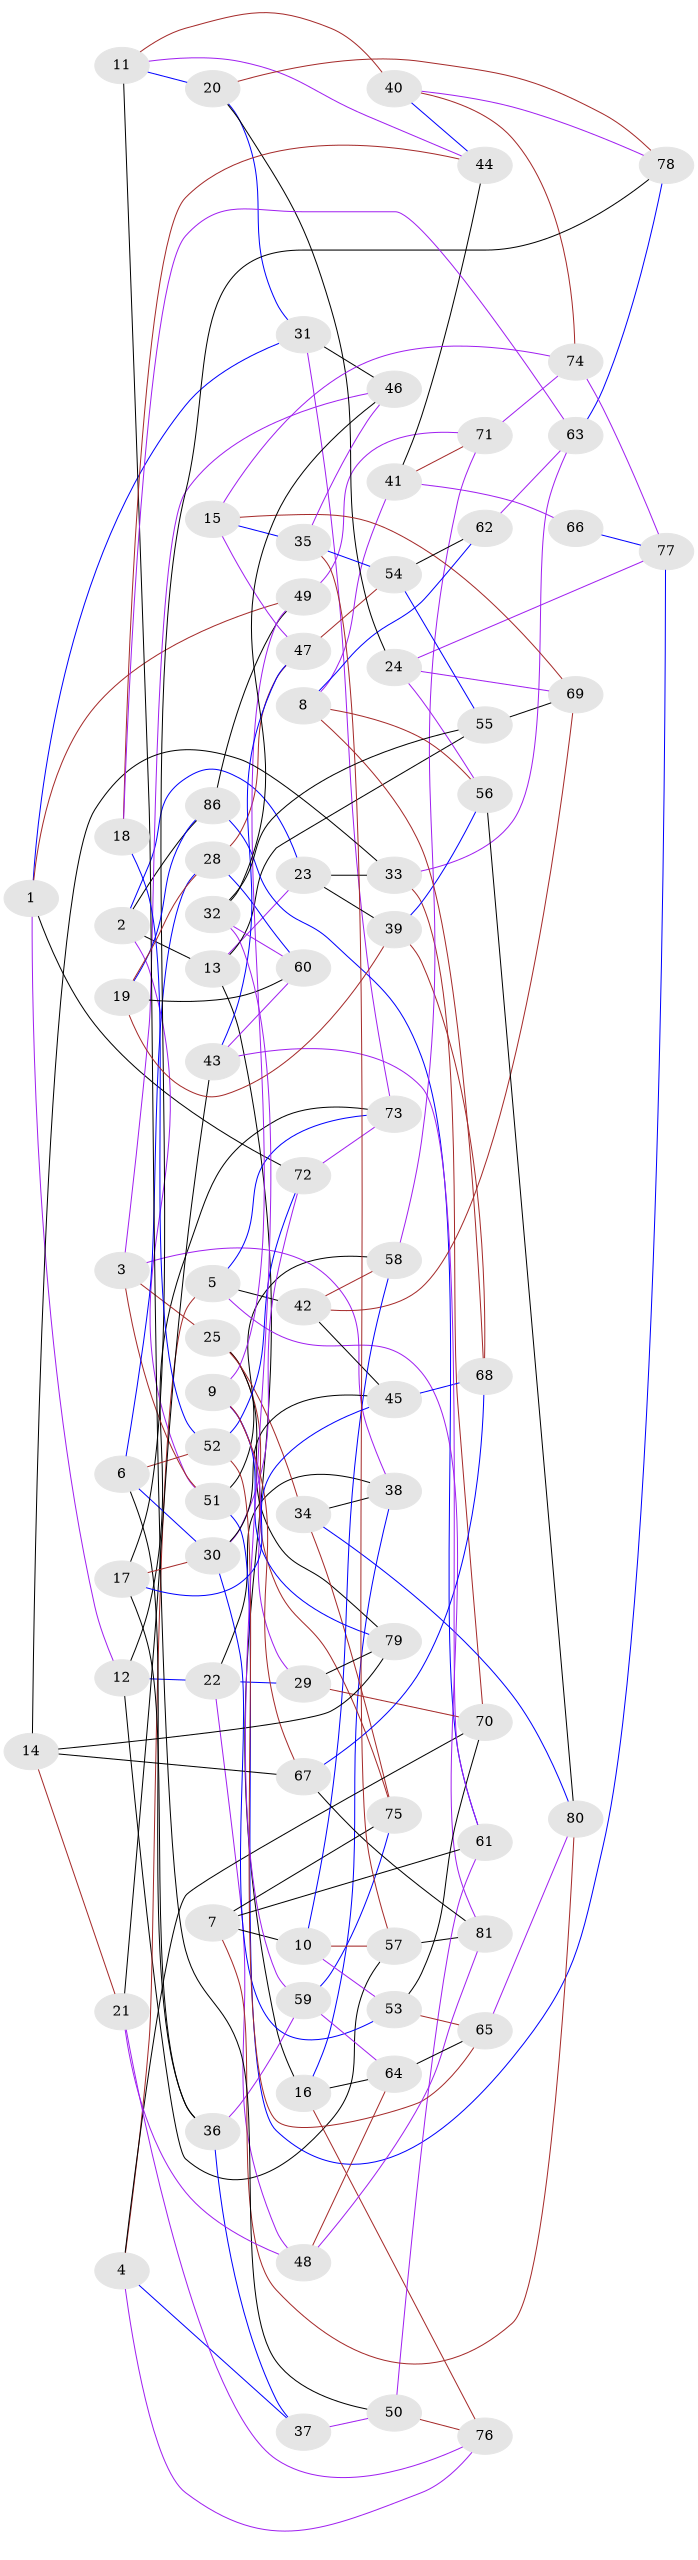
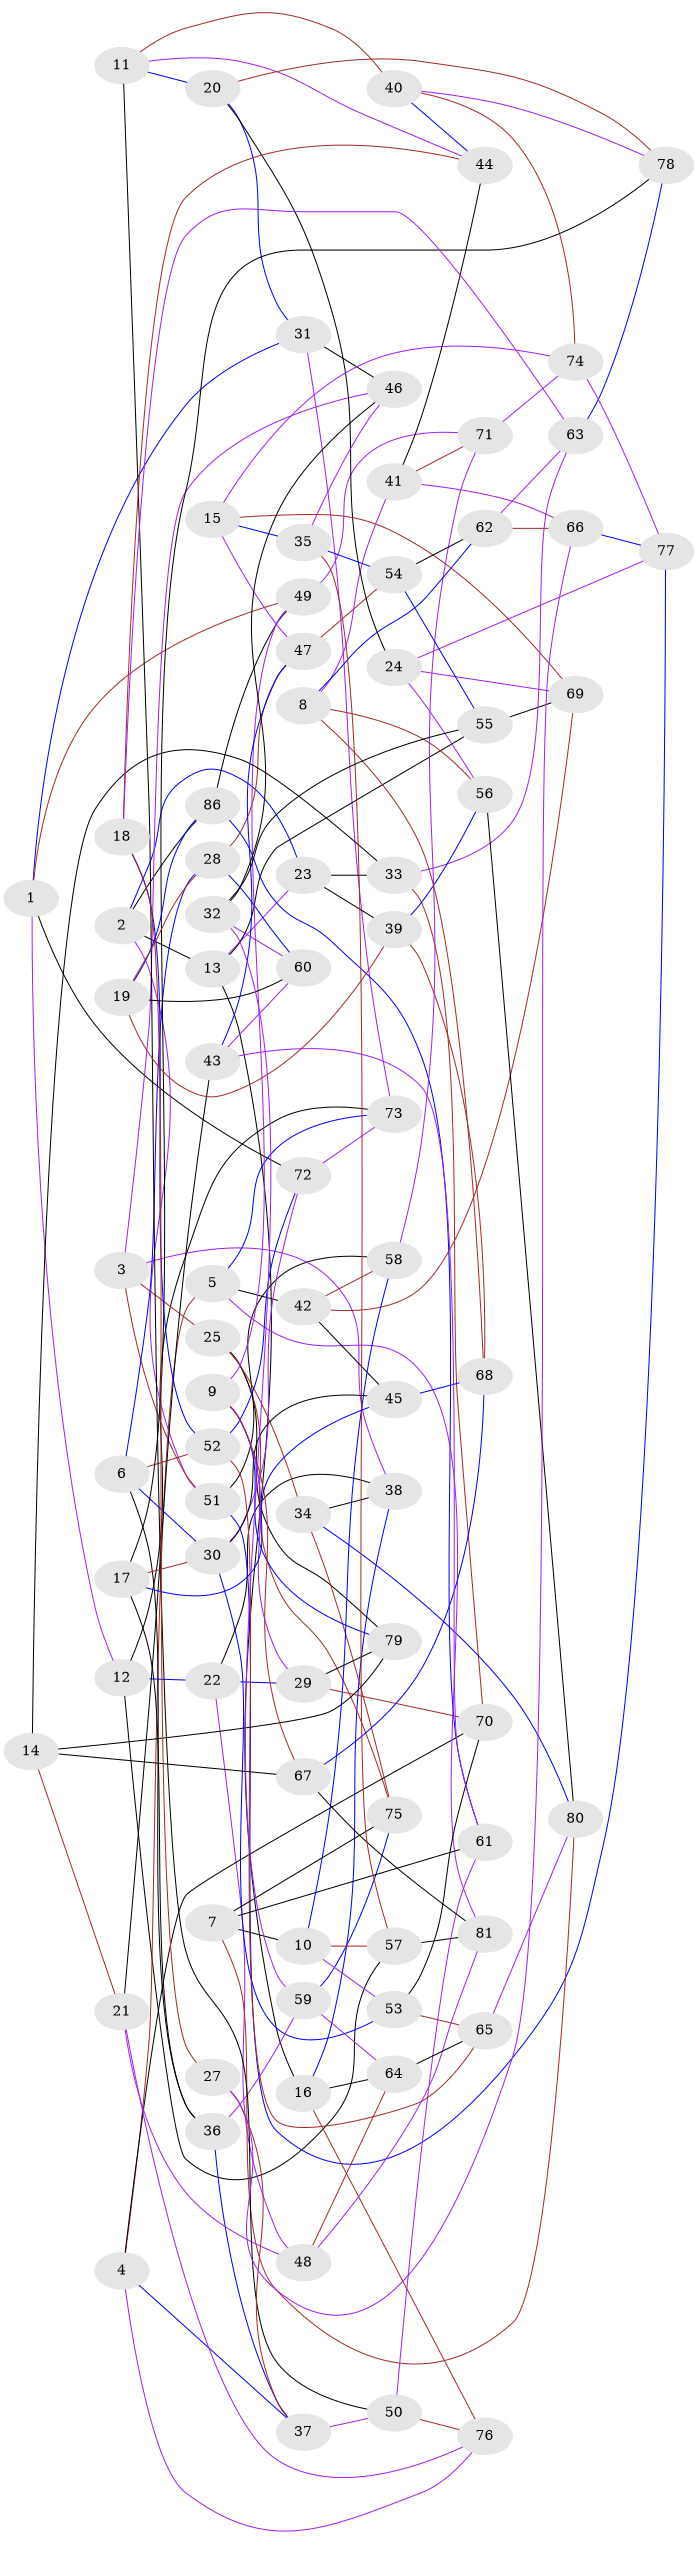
edge "62" -- "66": added
node "27": added
